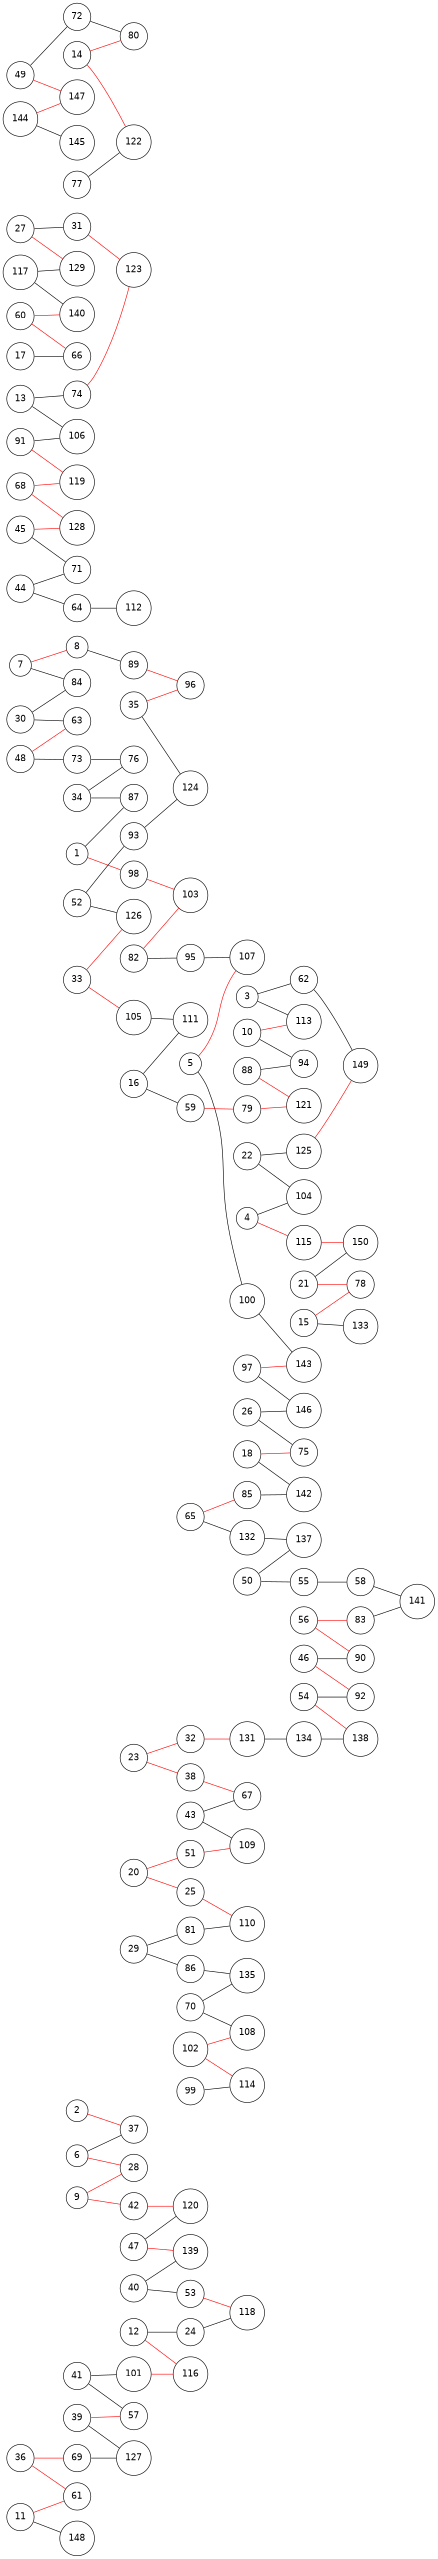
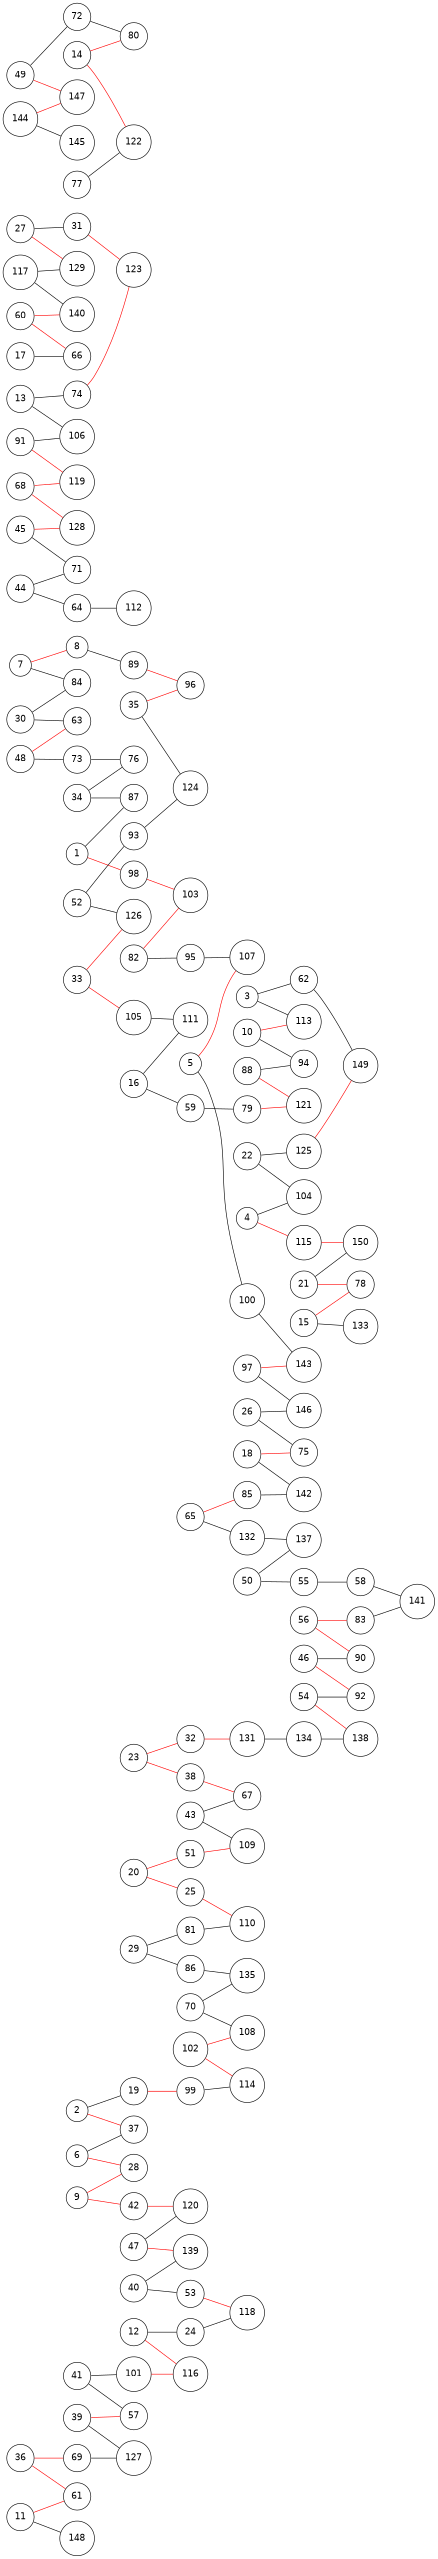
edge "59" -- "79": color red -> black
node "19": added
